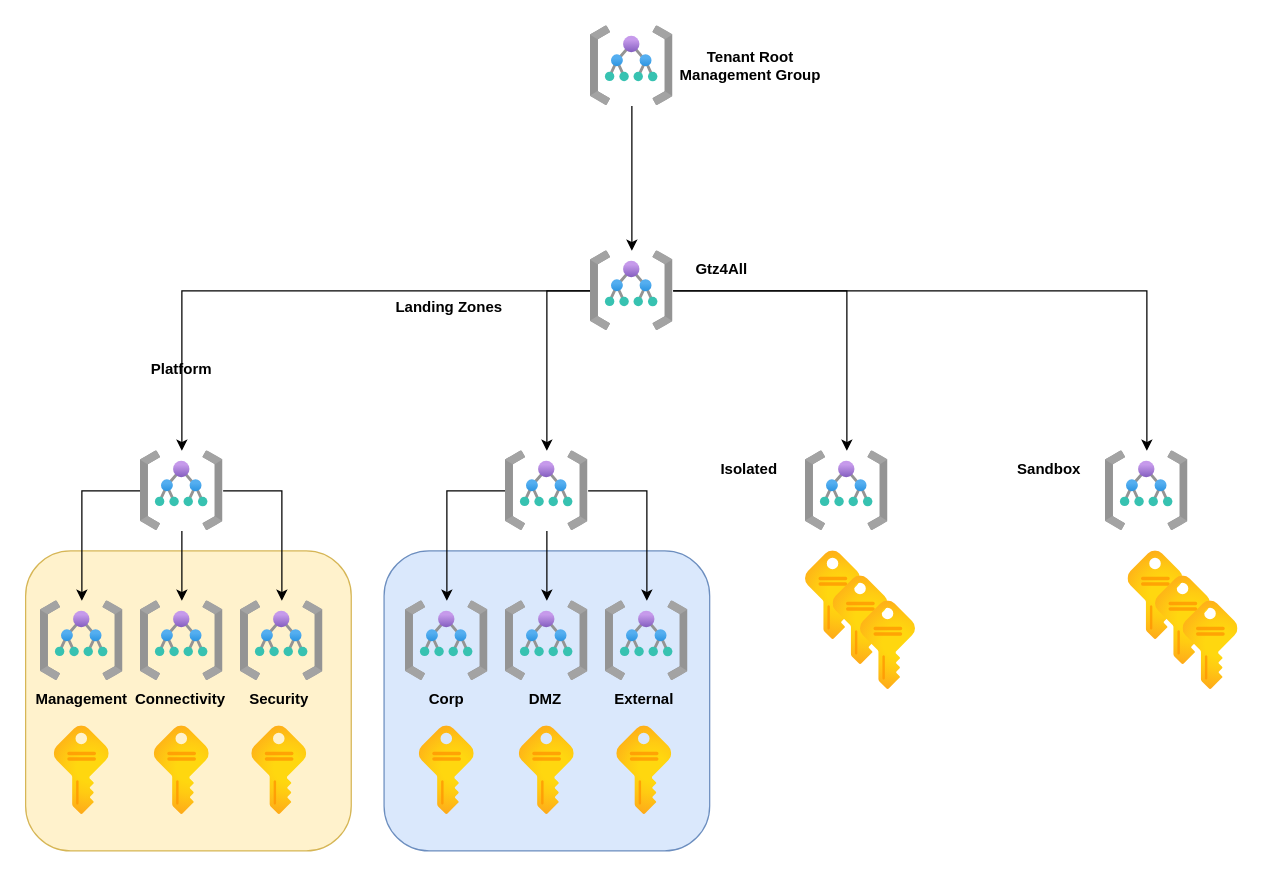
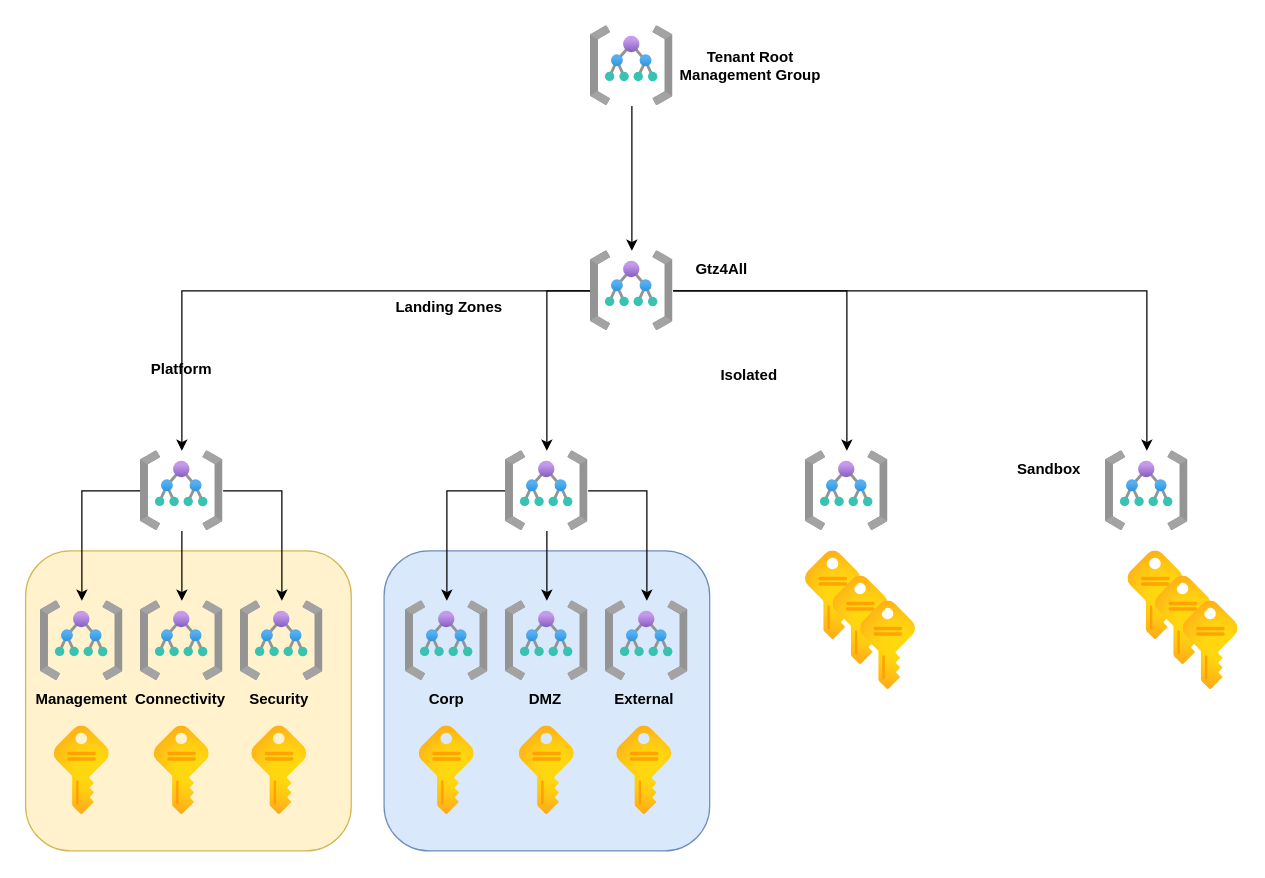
node "Isolated": moved (749, 469) -> (749, 376)
